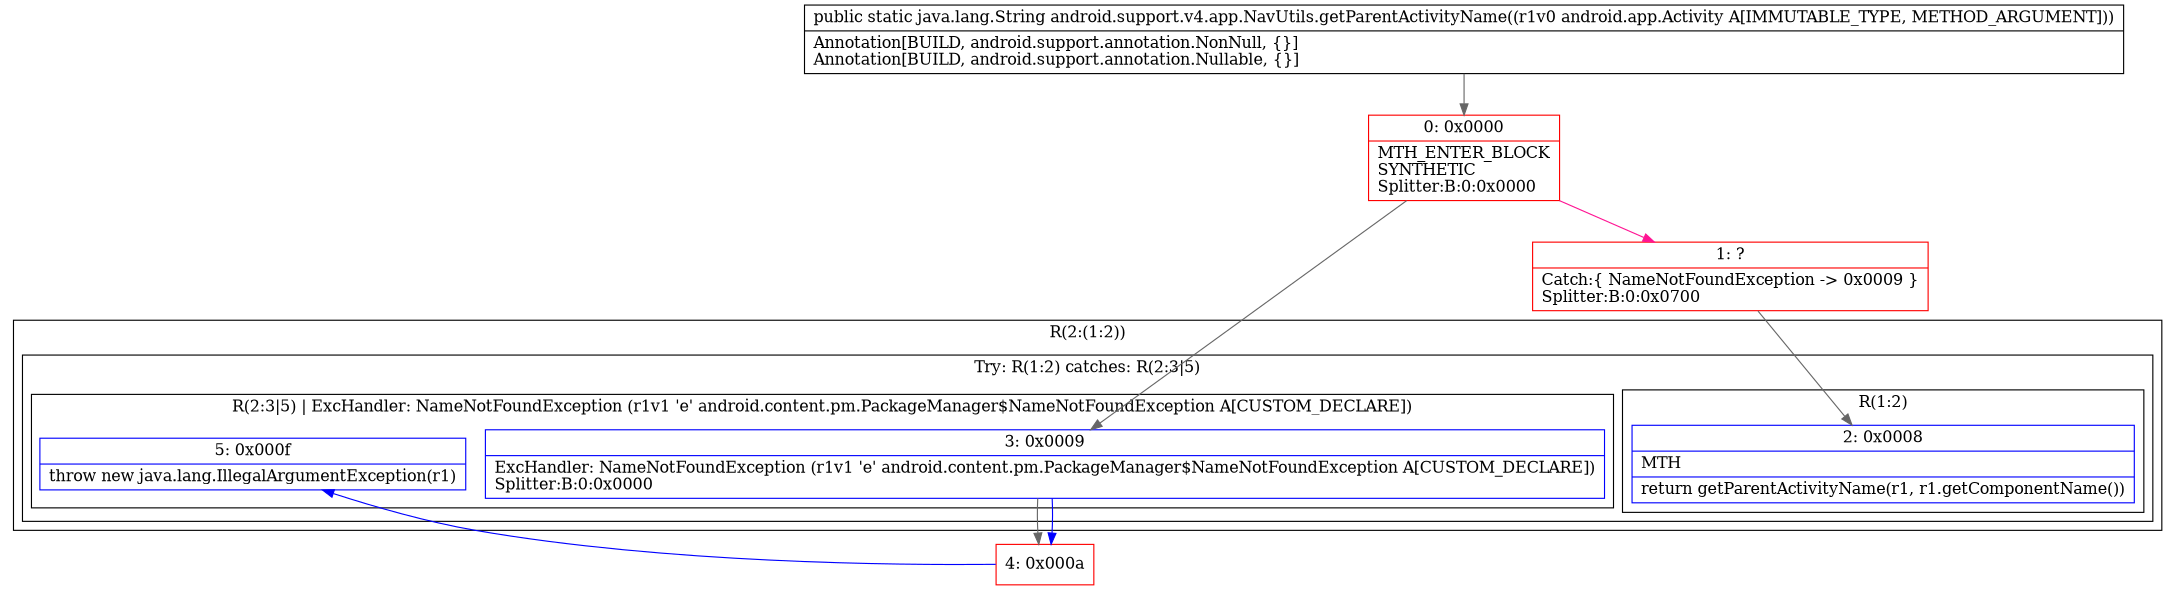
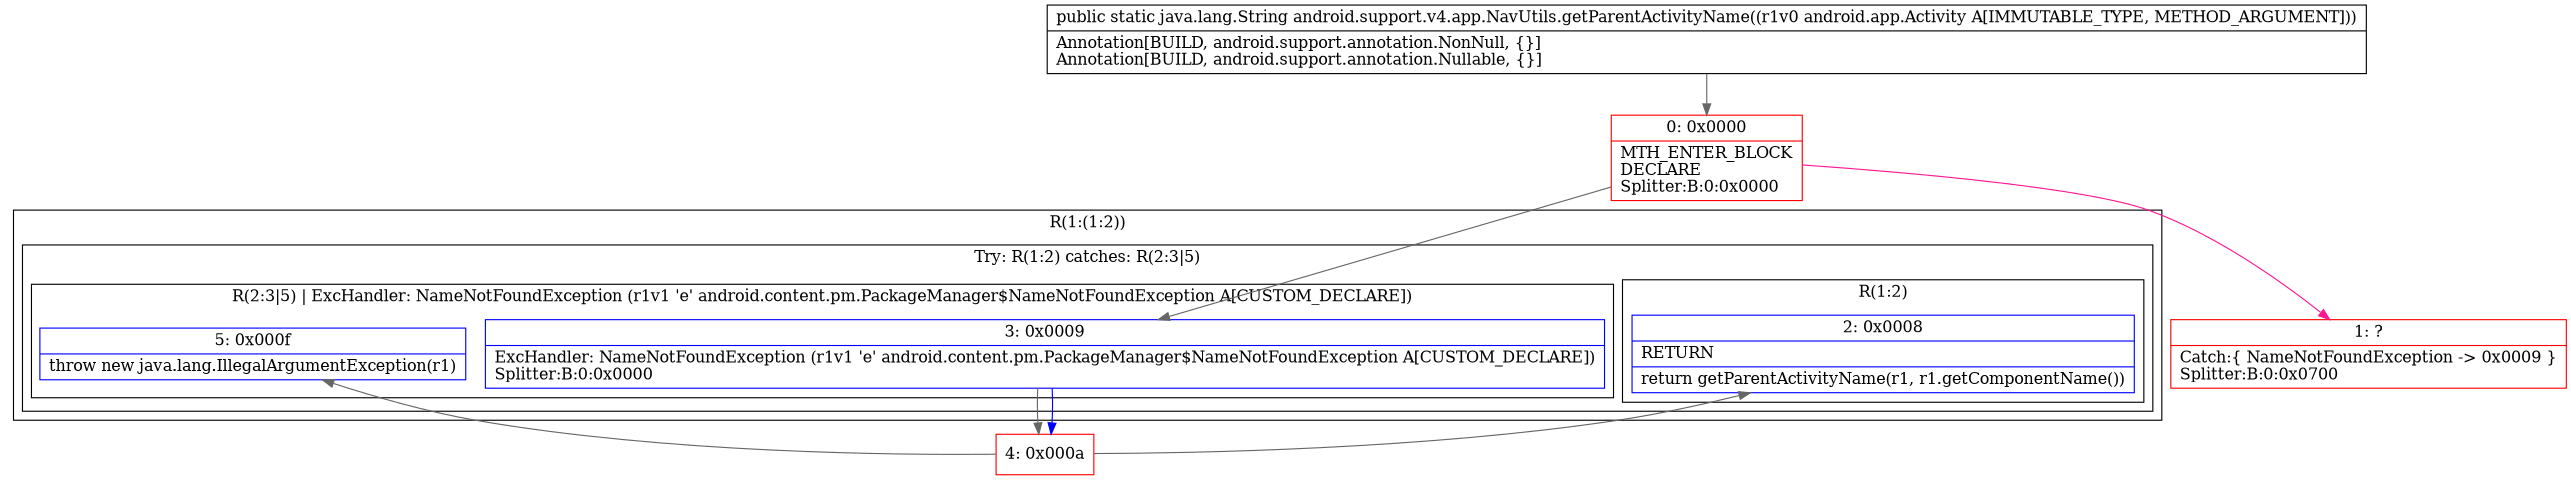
node "0: 0x0000": text "SYNTHETIC" -> "DECLARE"
cluster "R(2:(1:2))": label "R(2:(1:2))" -> "R(1:(1:2))"
edge "1: ?" -> "2: 0x0008": now "4: 0x000a" -> "2: 0x0008"
node "2: 0x0008": text "MTH" -> "RETURN"
edge "4: 0x000a" -> "5: 0x000f": color blue -> gray40
